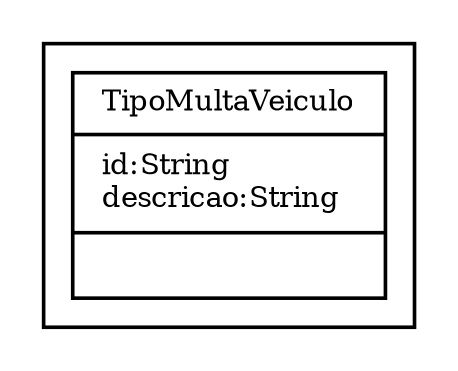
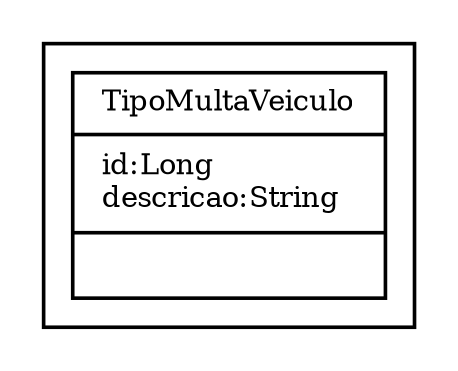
node "TipoMultaVeiculo": text "id:String" -> "id:Long"
